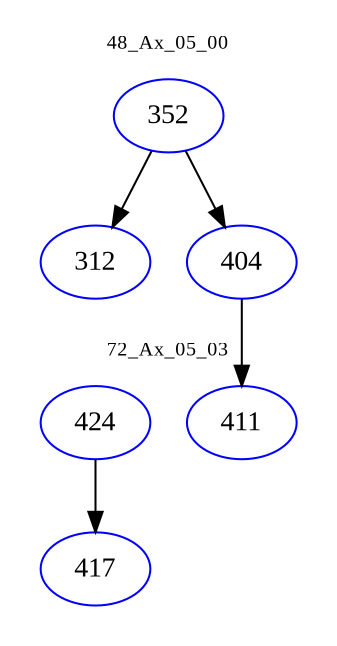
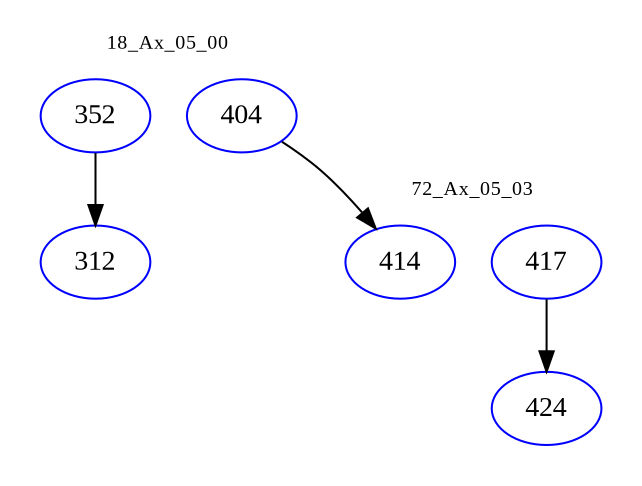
cluster "48_Ax_05_00": label "48_Ax_05_00" -> "18_Ax_05_00"
edge "352" -> "404": removed
node "411": label "411" -> "414"
edge "424" -> "417": reversed
